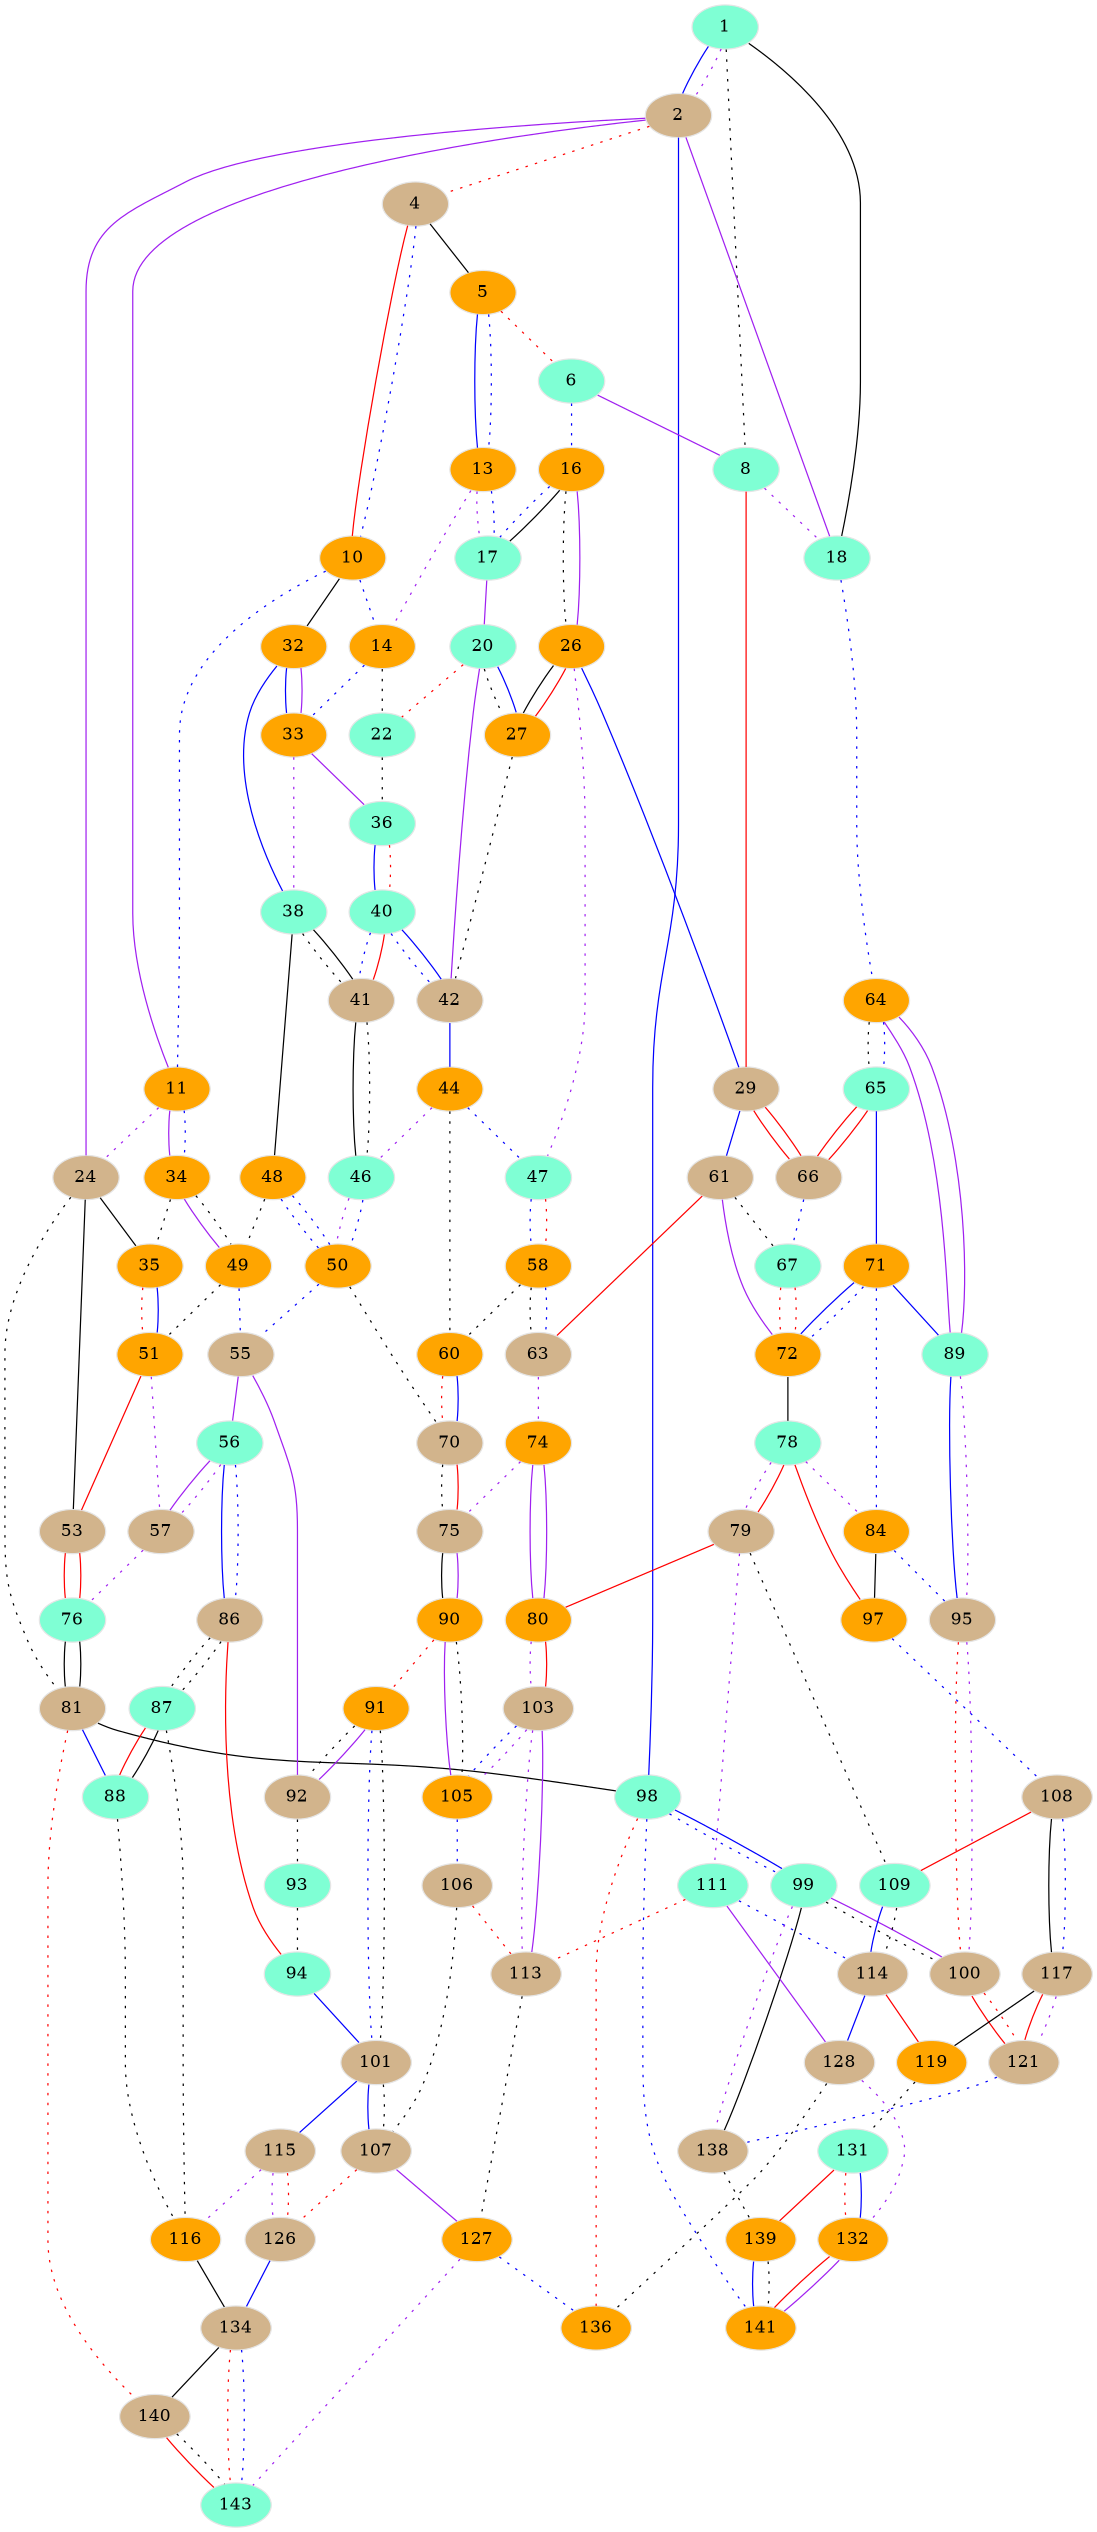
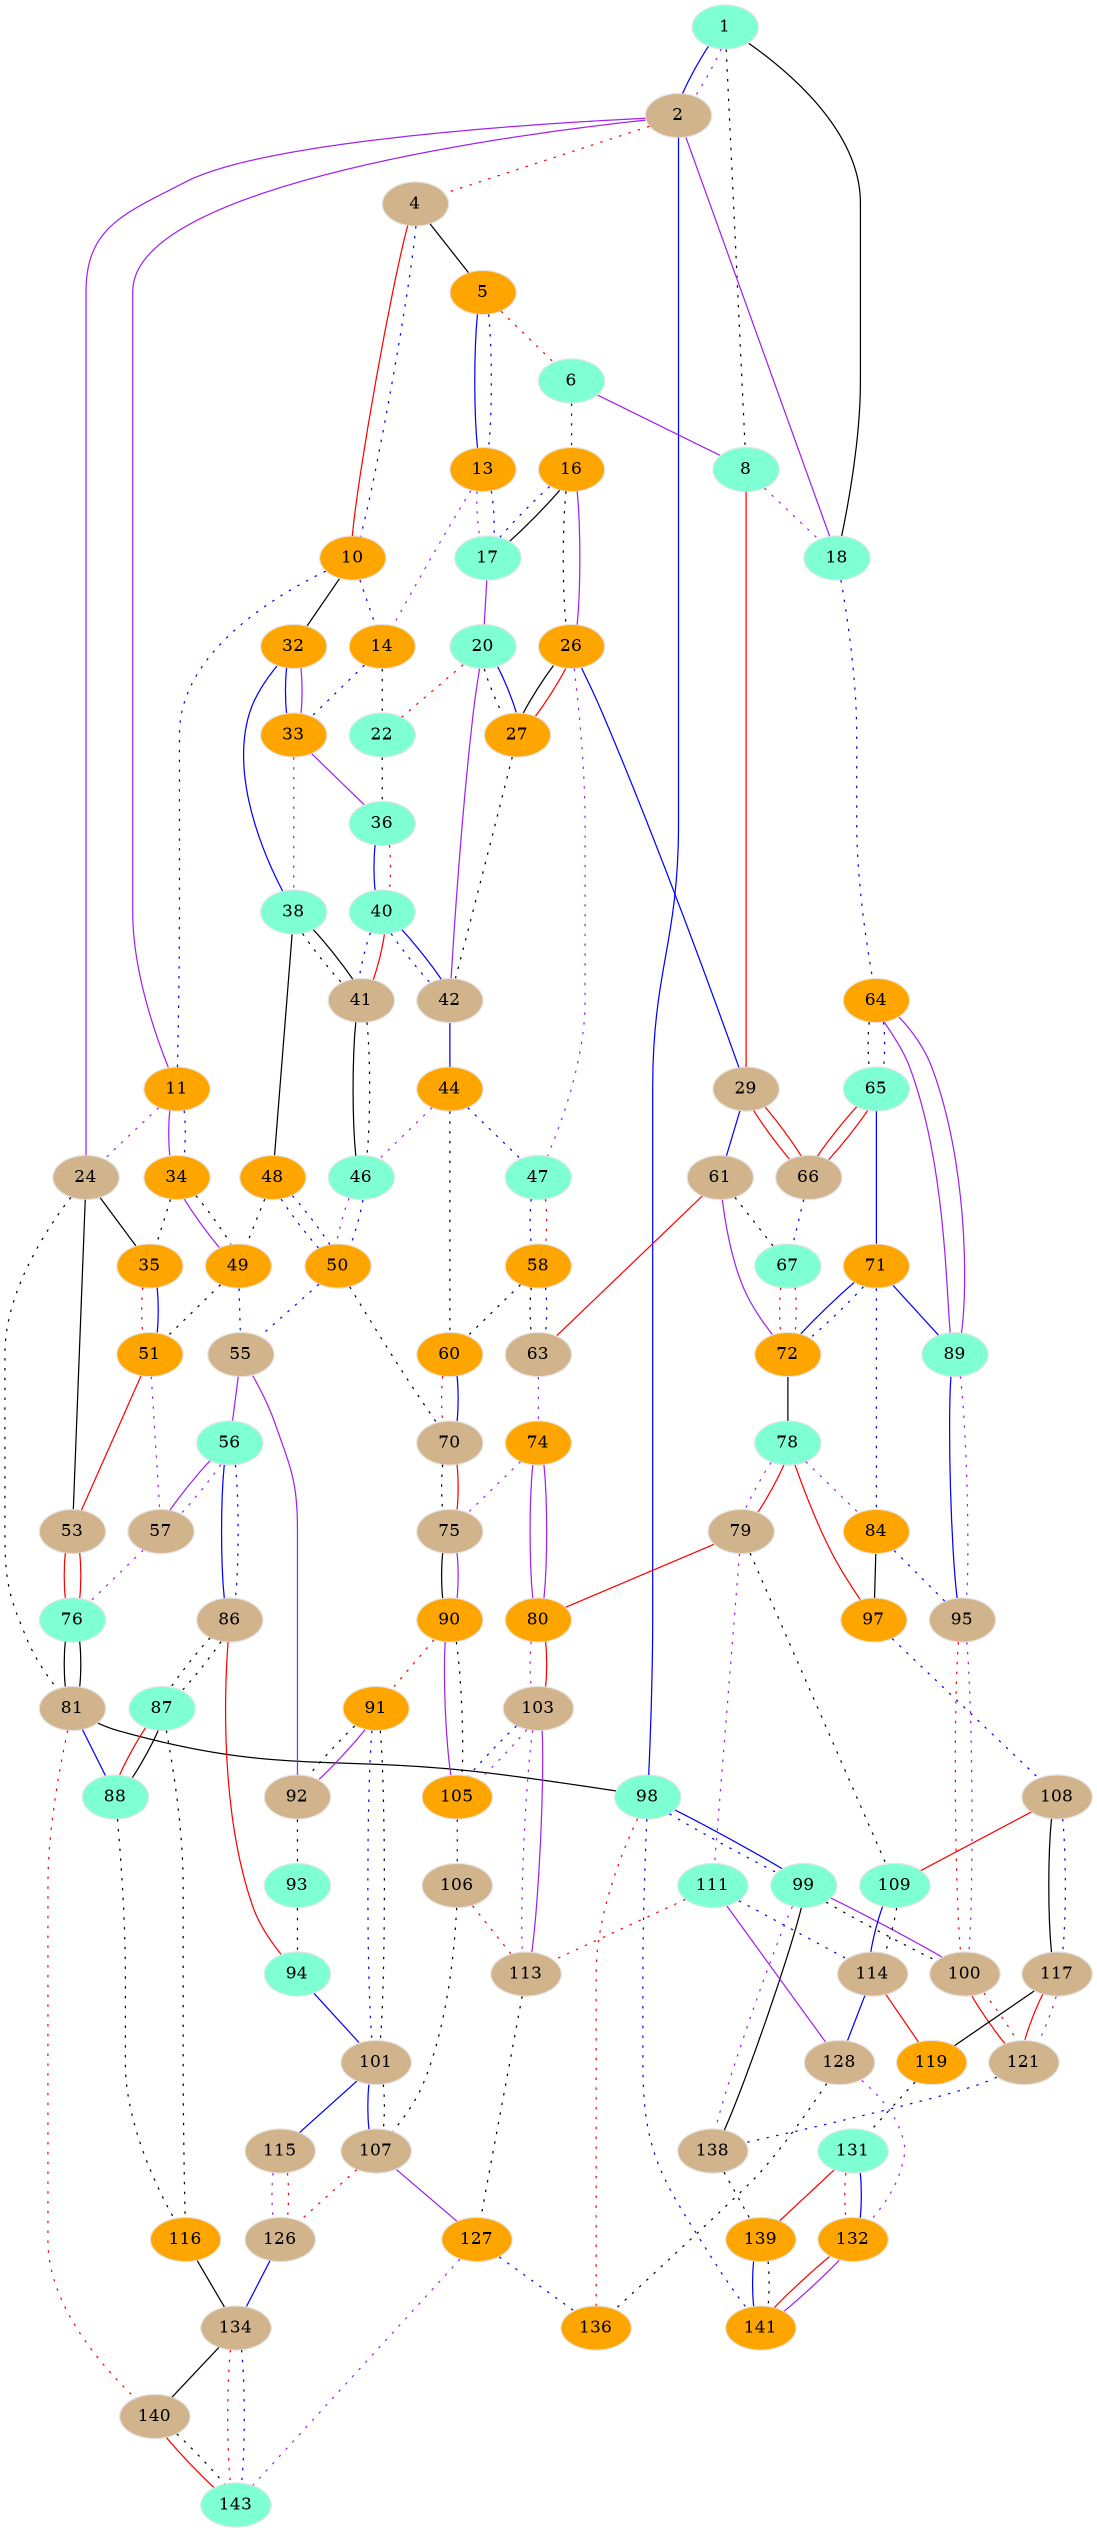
edge "115" -- "116": removed
